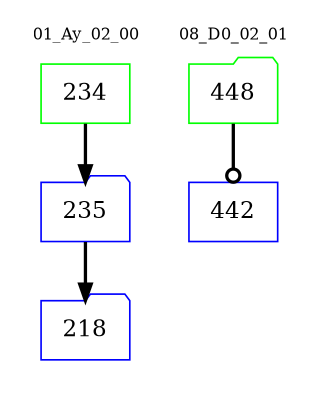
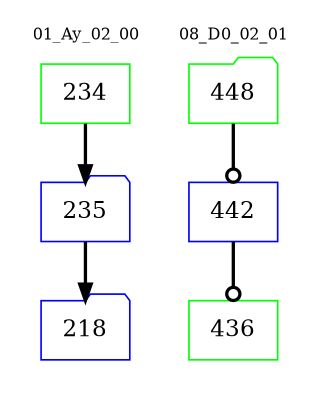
node "436": added
